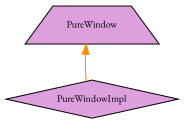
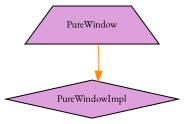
edge "PureWindowImpl" -> "PureWindow": reversed
